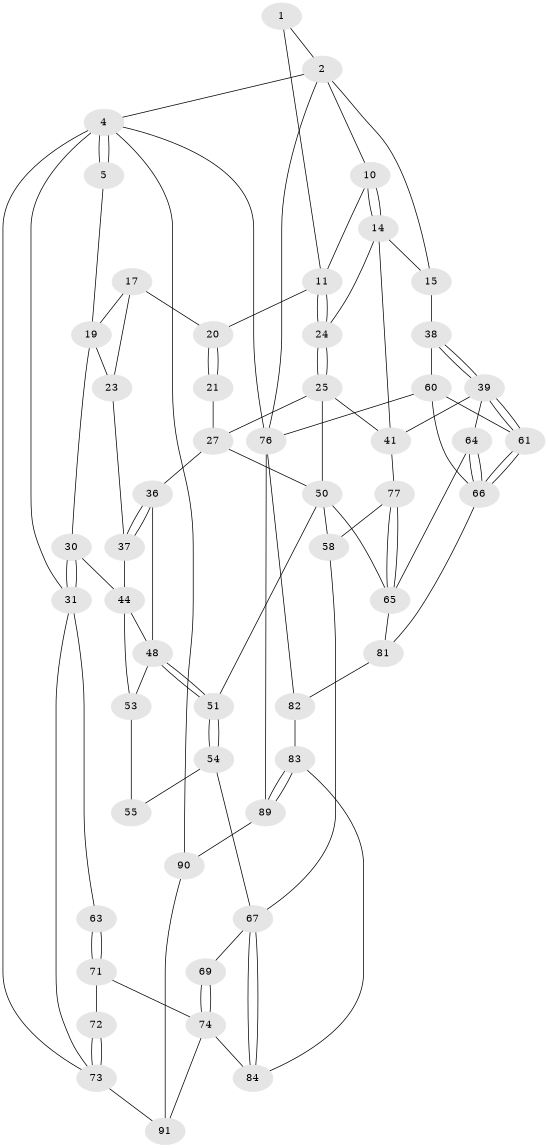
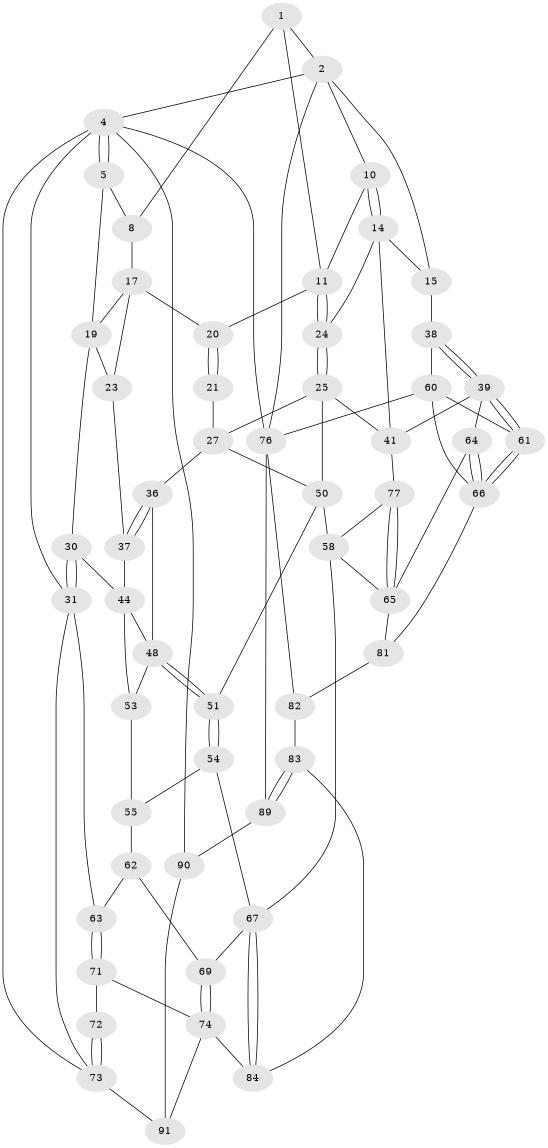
node "8": added
edge "50" -- "65": now "58" -- "65"
node "62": added
